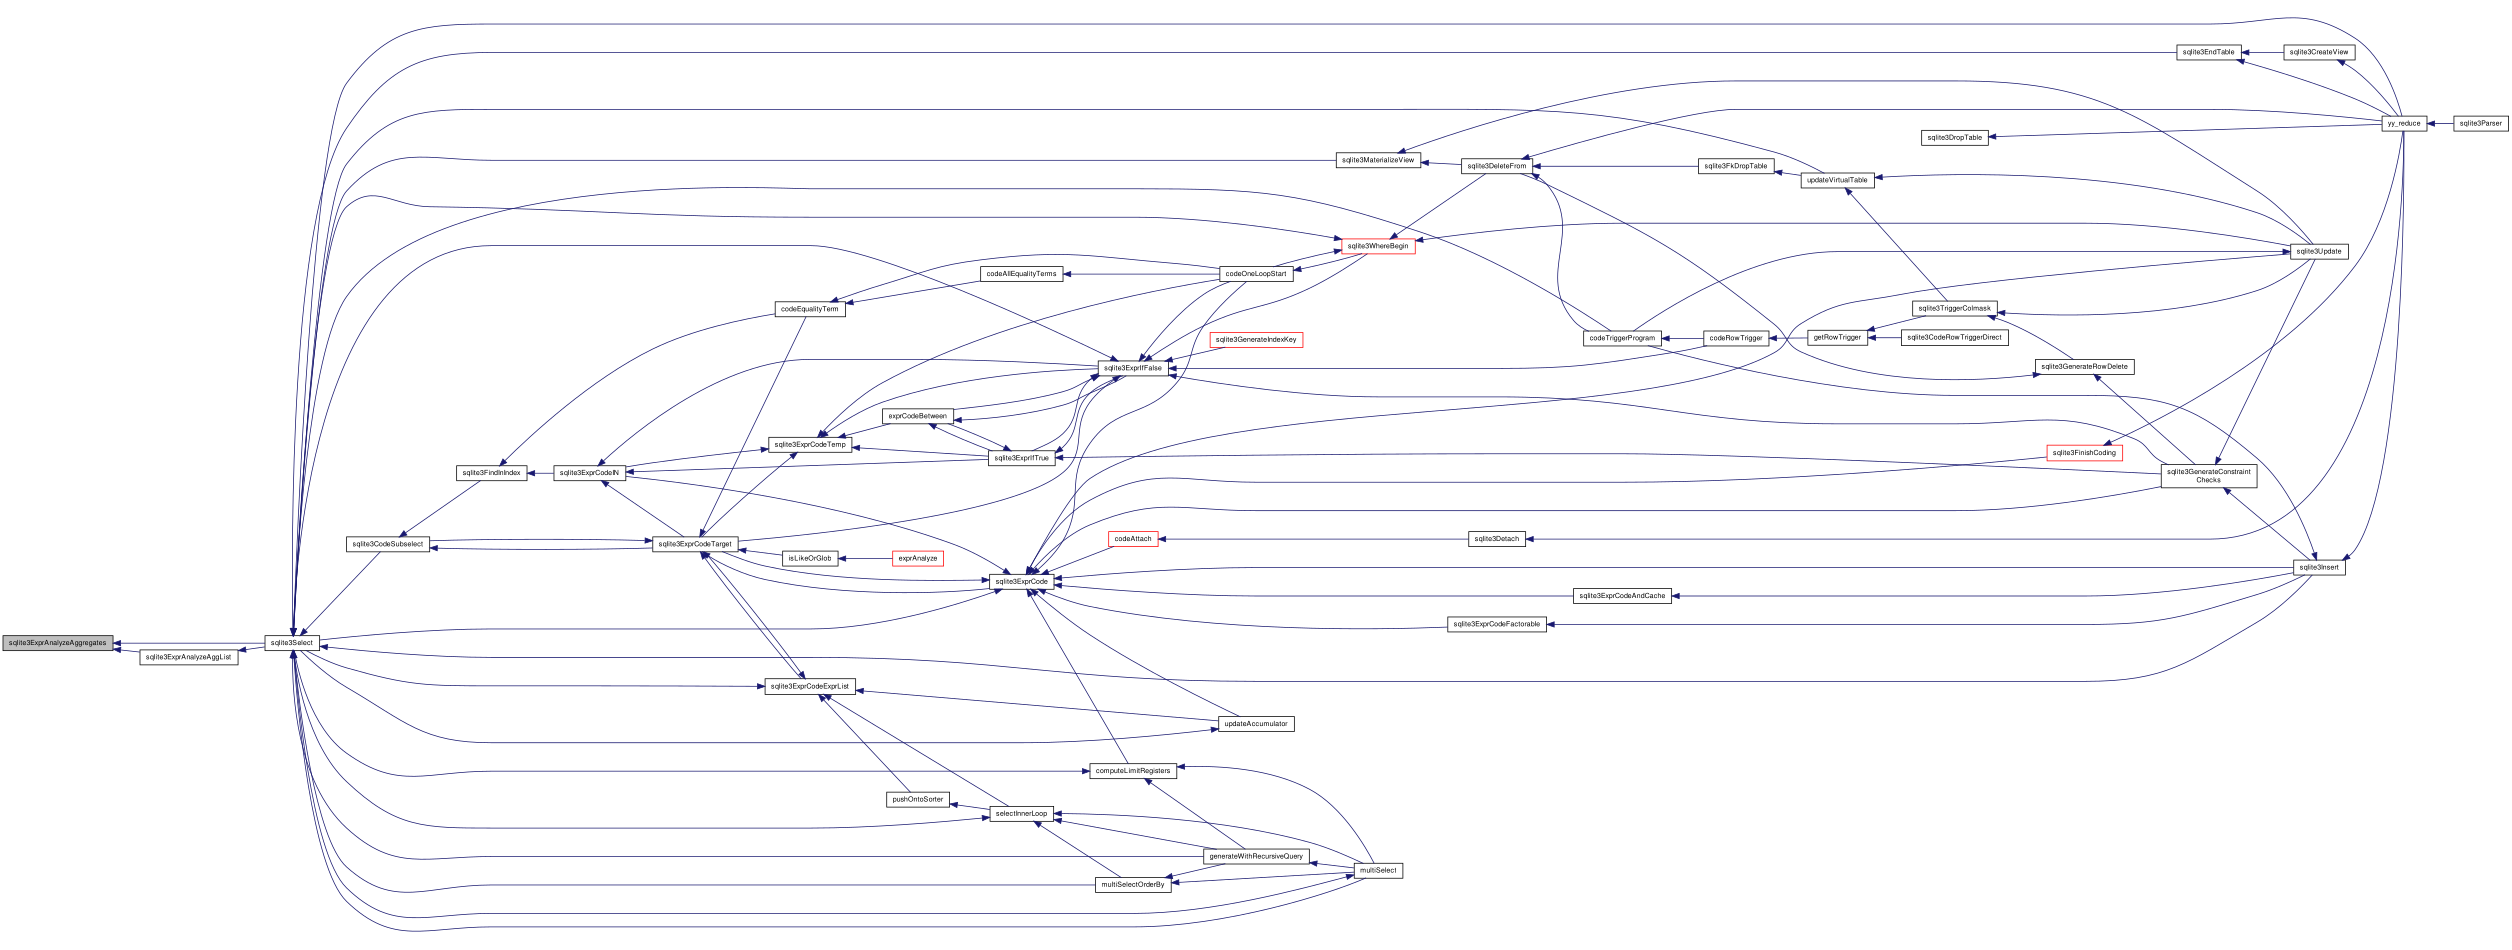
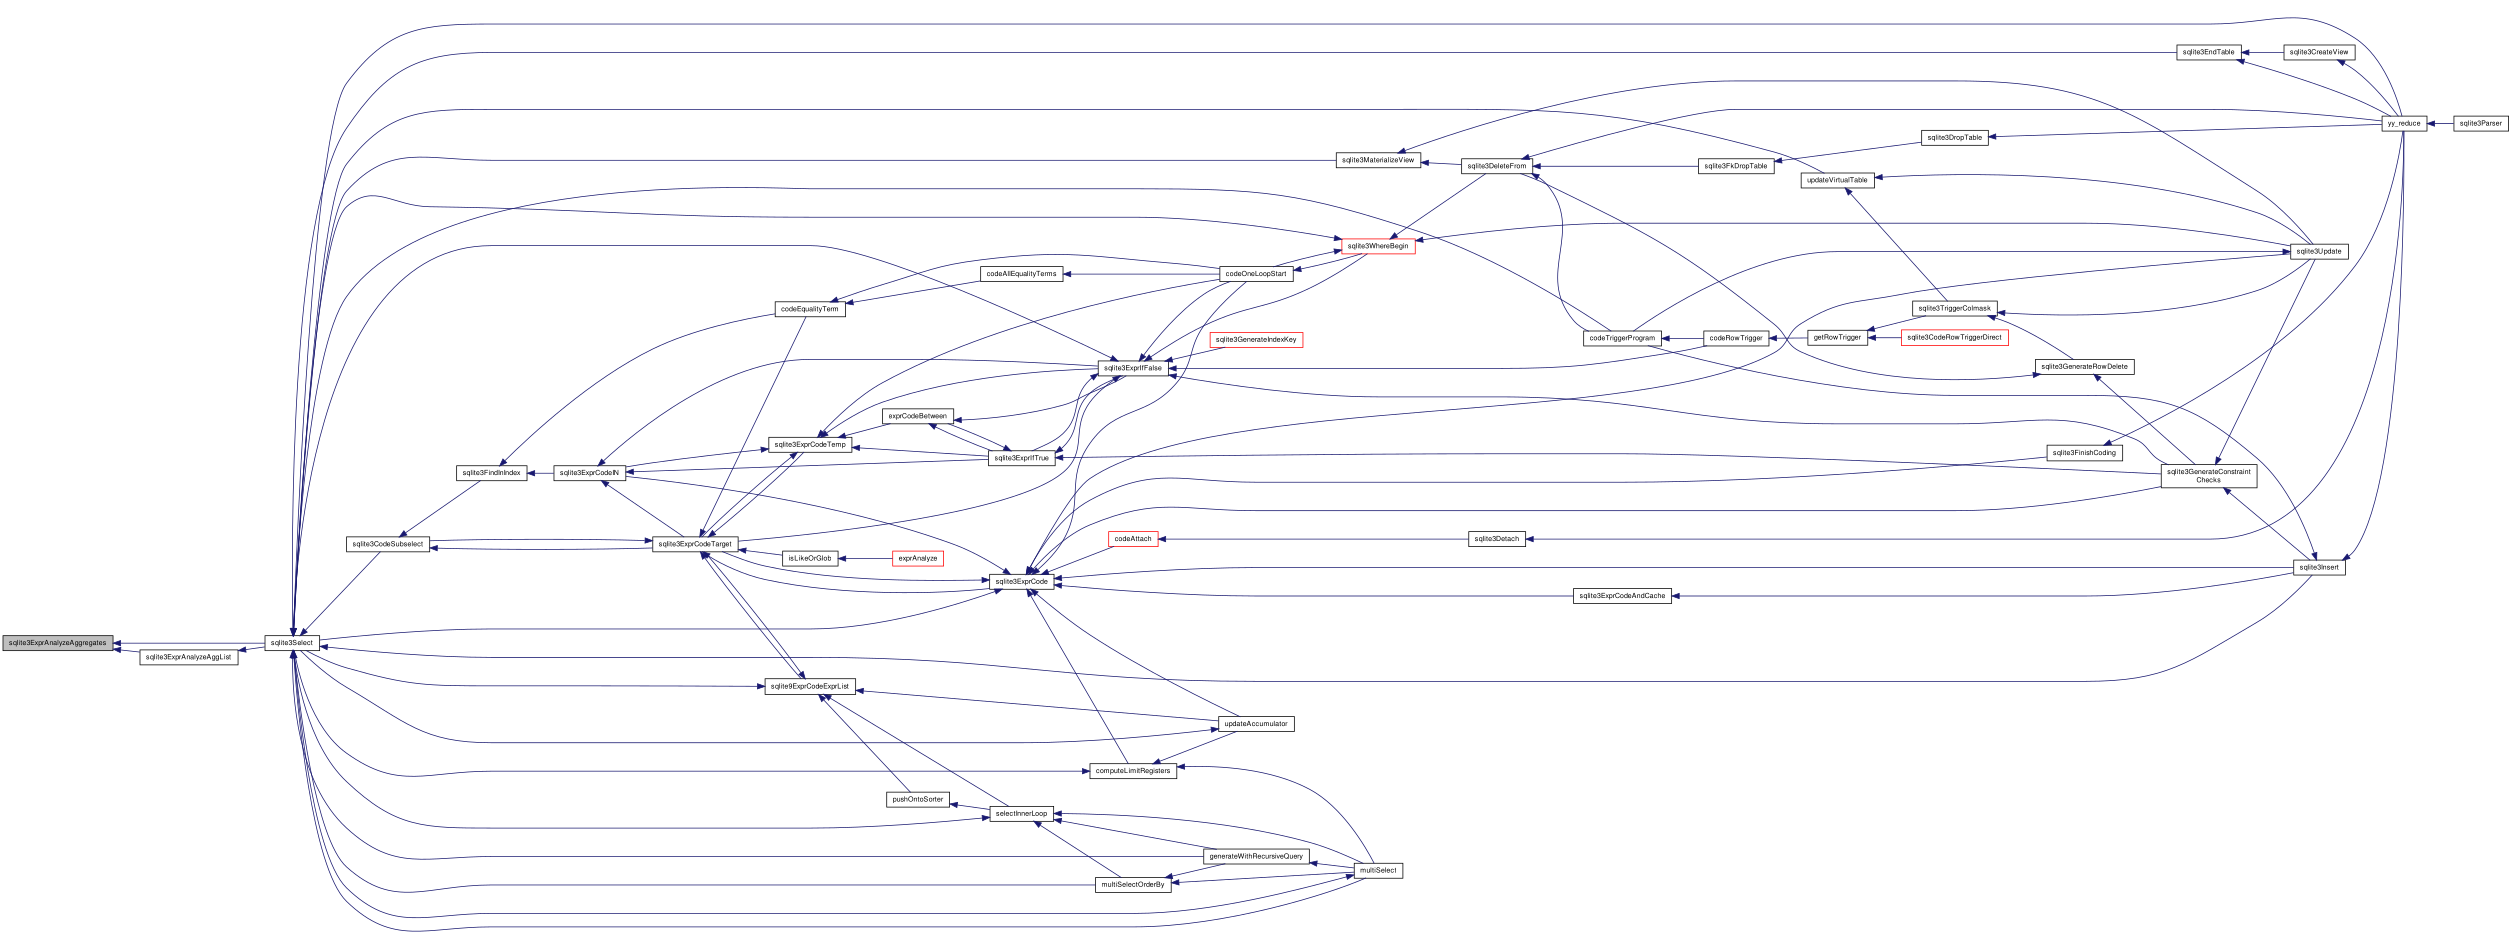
edge "updateVirtualTable" -> "sqlite3FkDropTable": now "sqlite3DropTable" -> "sqlite3FkDropTable"
node "sqlite3CodeRowTriggerDirect": color black -> red
edge "exprCodeBetween" -> "sqlite3ExprIfFalse": removed
node "sqlite3FinishCoding": color red -> black
edge "sqlite3ExprCodeTemp" -> "sqlite3ExprCodeTarget": added
node "sqlite3ExprCodeFactorable": removed
node "sqlite3ExprCodeExprList": label "sqlite3ExprCodeExprList" -> "sqlite9ExprCodeExprList"
edge "generateWithRecursiveQuery" -> "computeLimitRegisters": now "updateAccumulator" -> "computeLimitRegisters"
